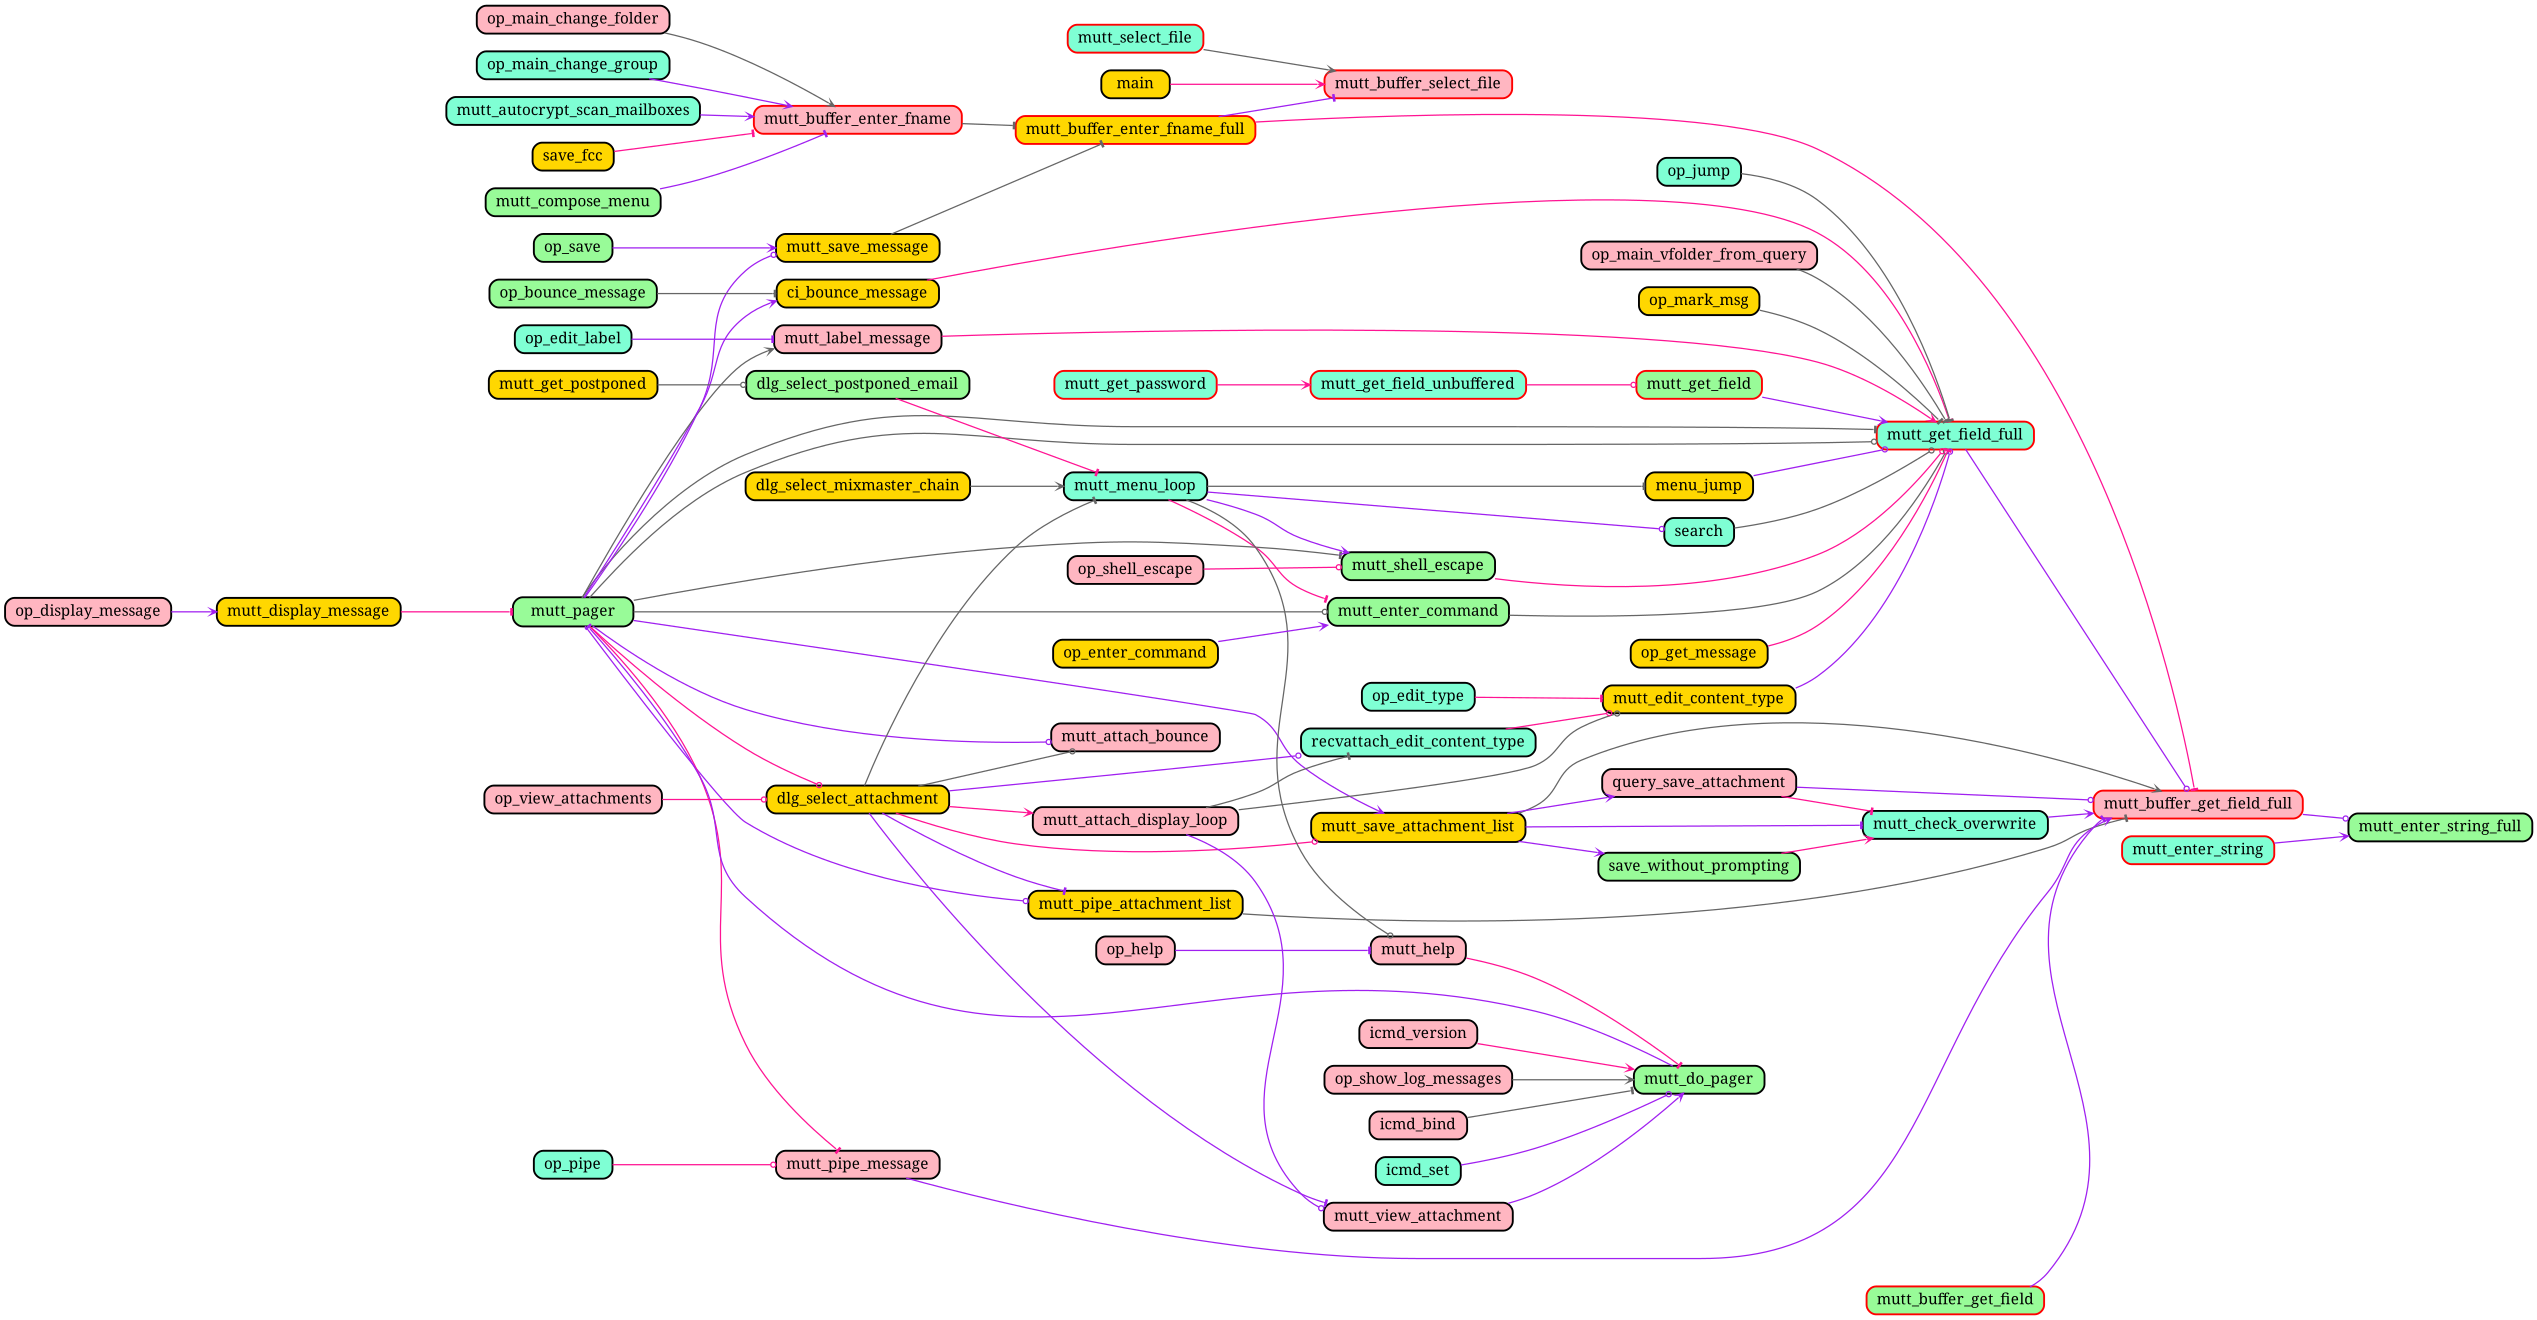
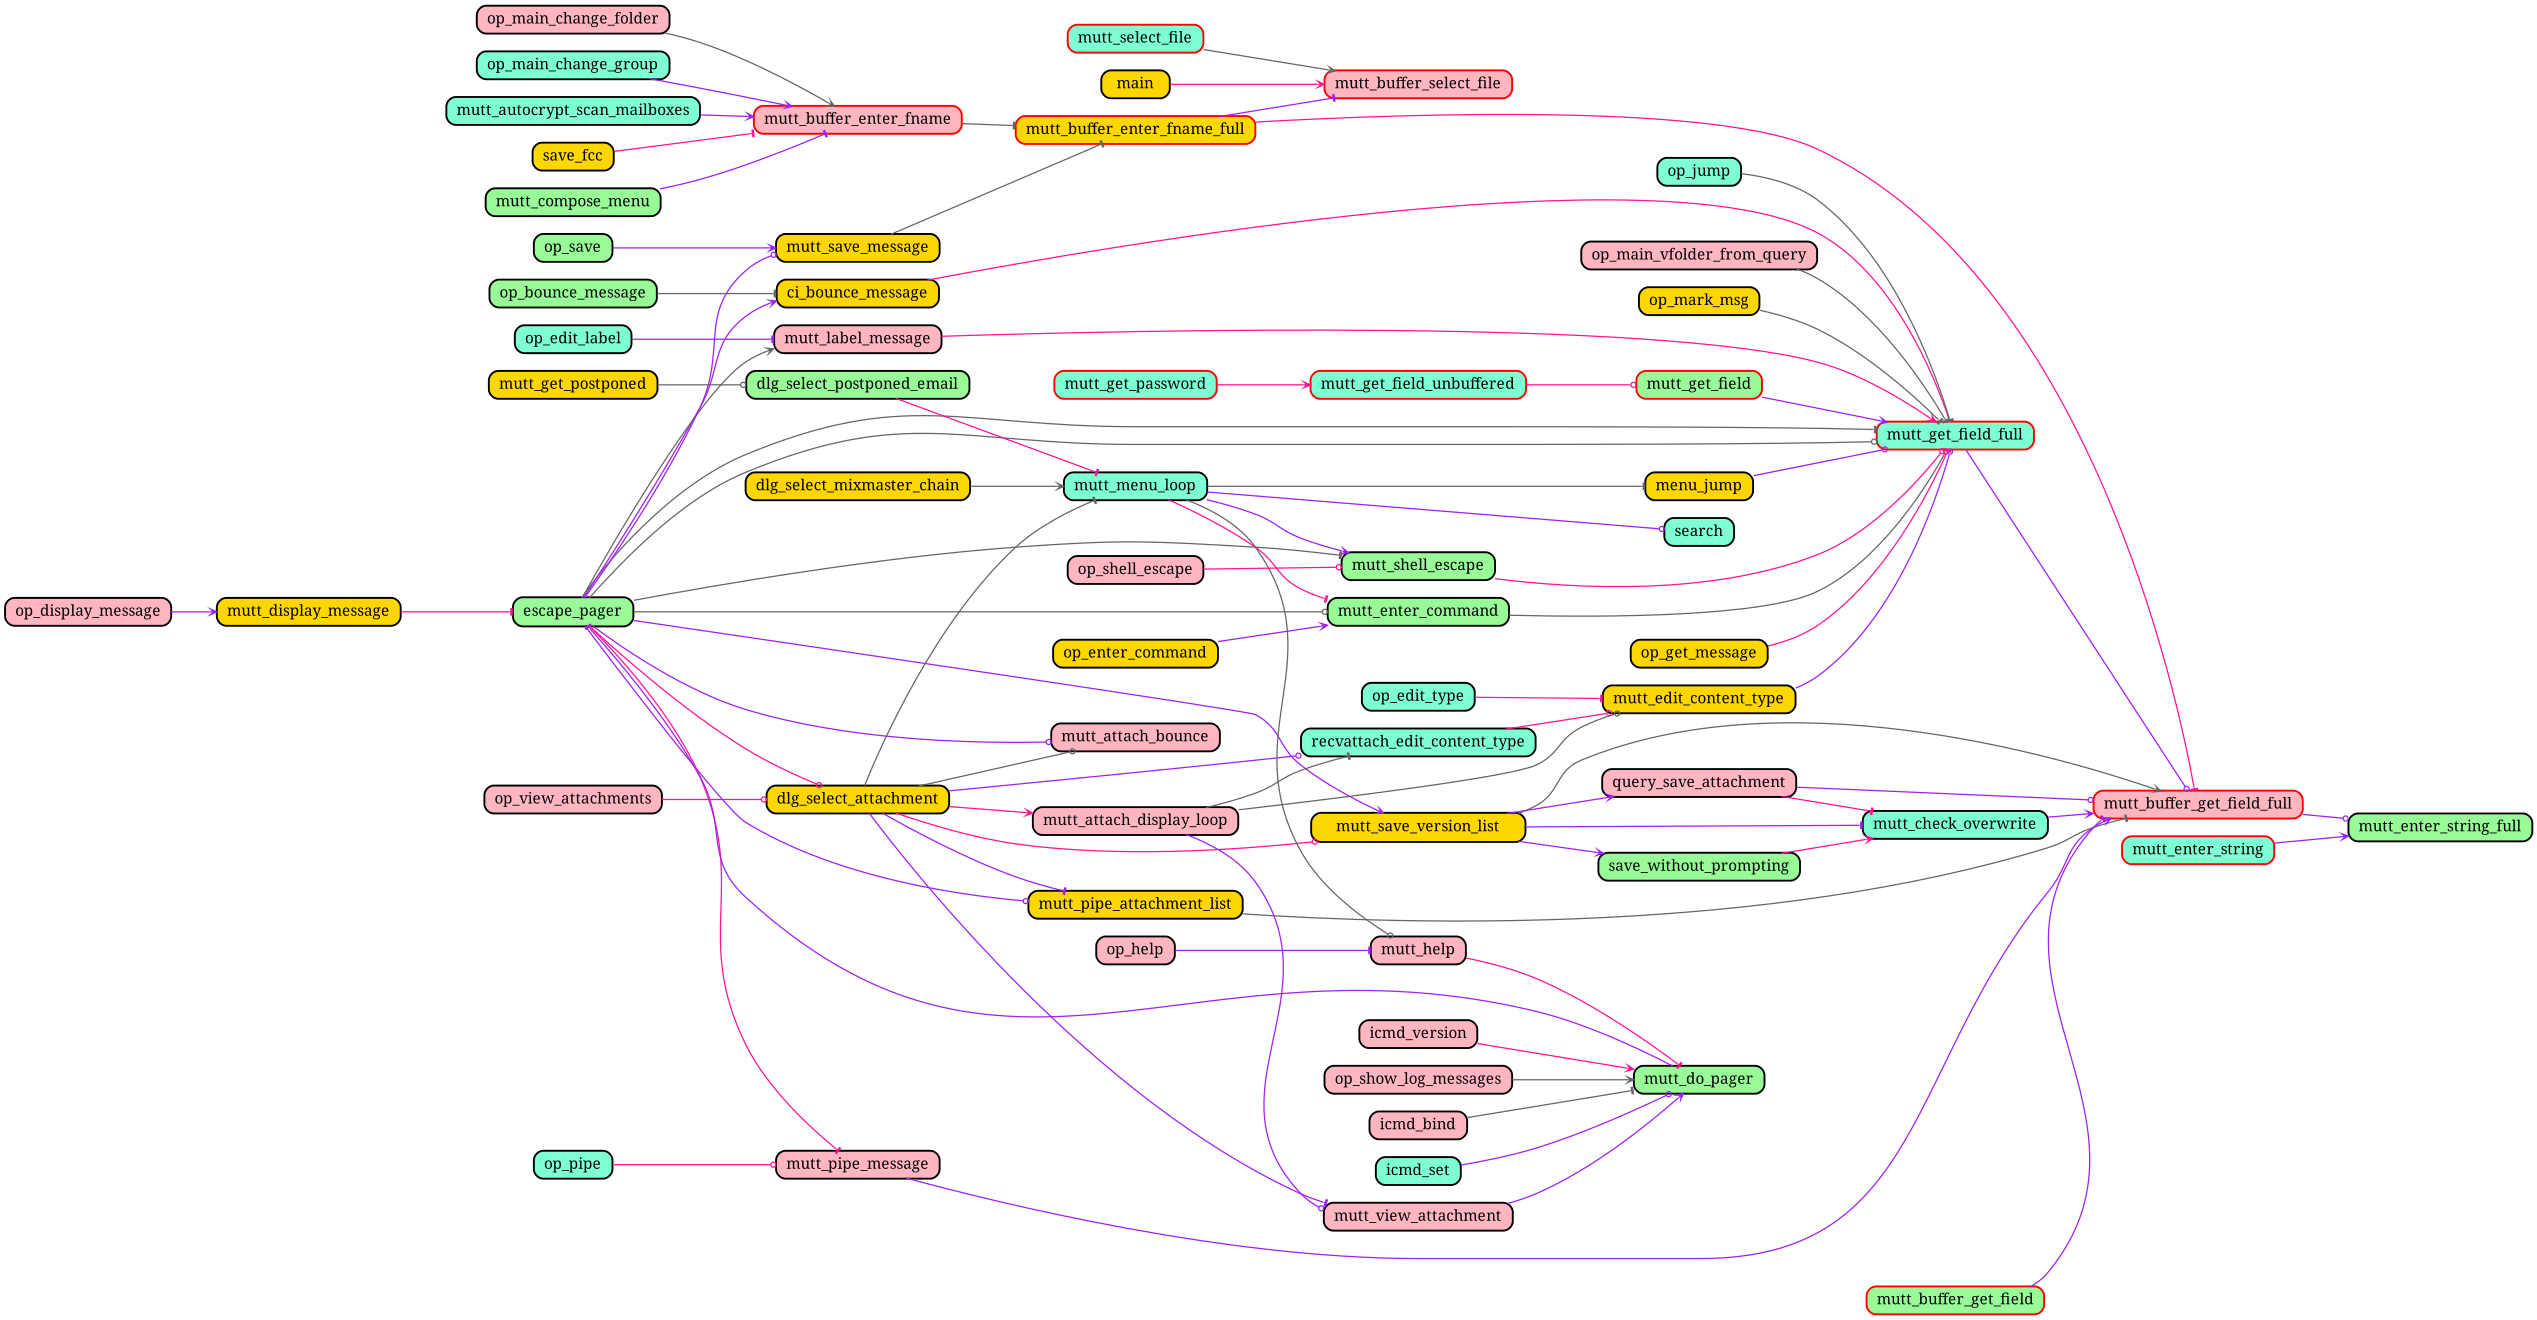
edge "search" -> "mutt_get_field_full": removed
node "mutt_pager": label "mutt_pager" -> "escape_pager"
node "mutt_save_attachment_list": label "mutt_save_attachment_list" -> "mutt_save_version_list"
